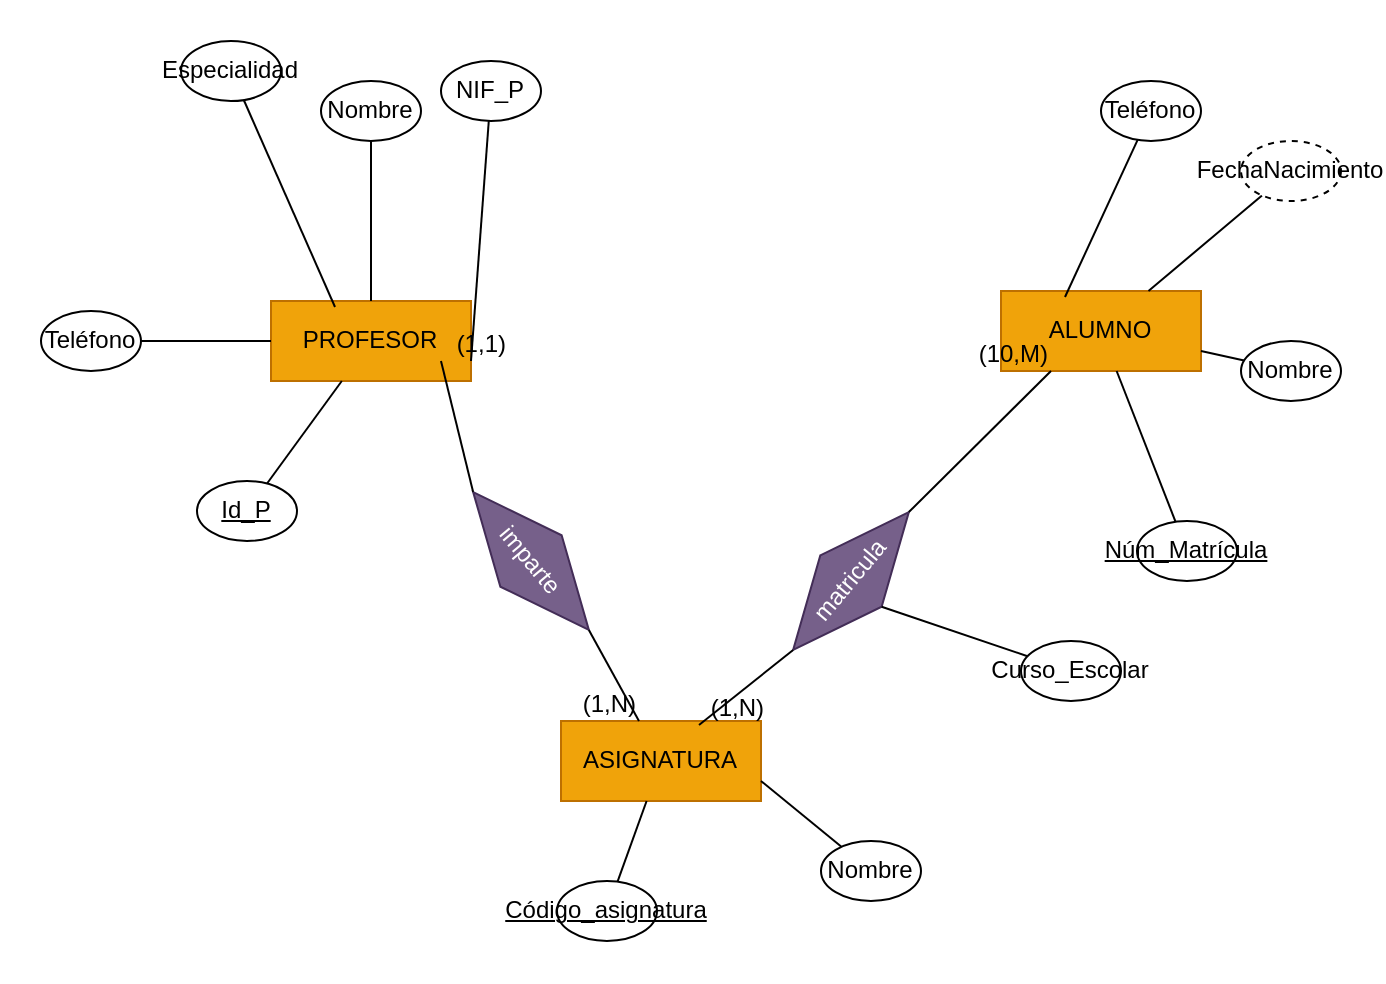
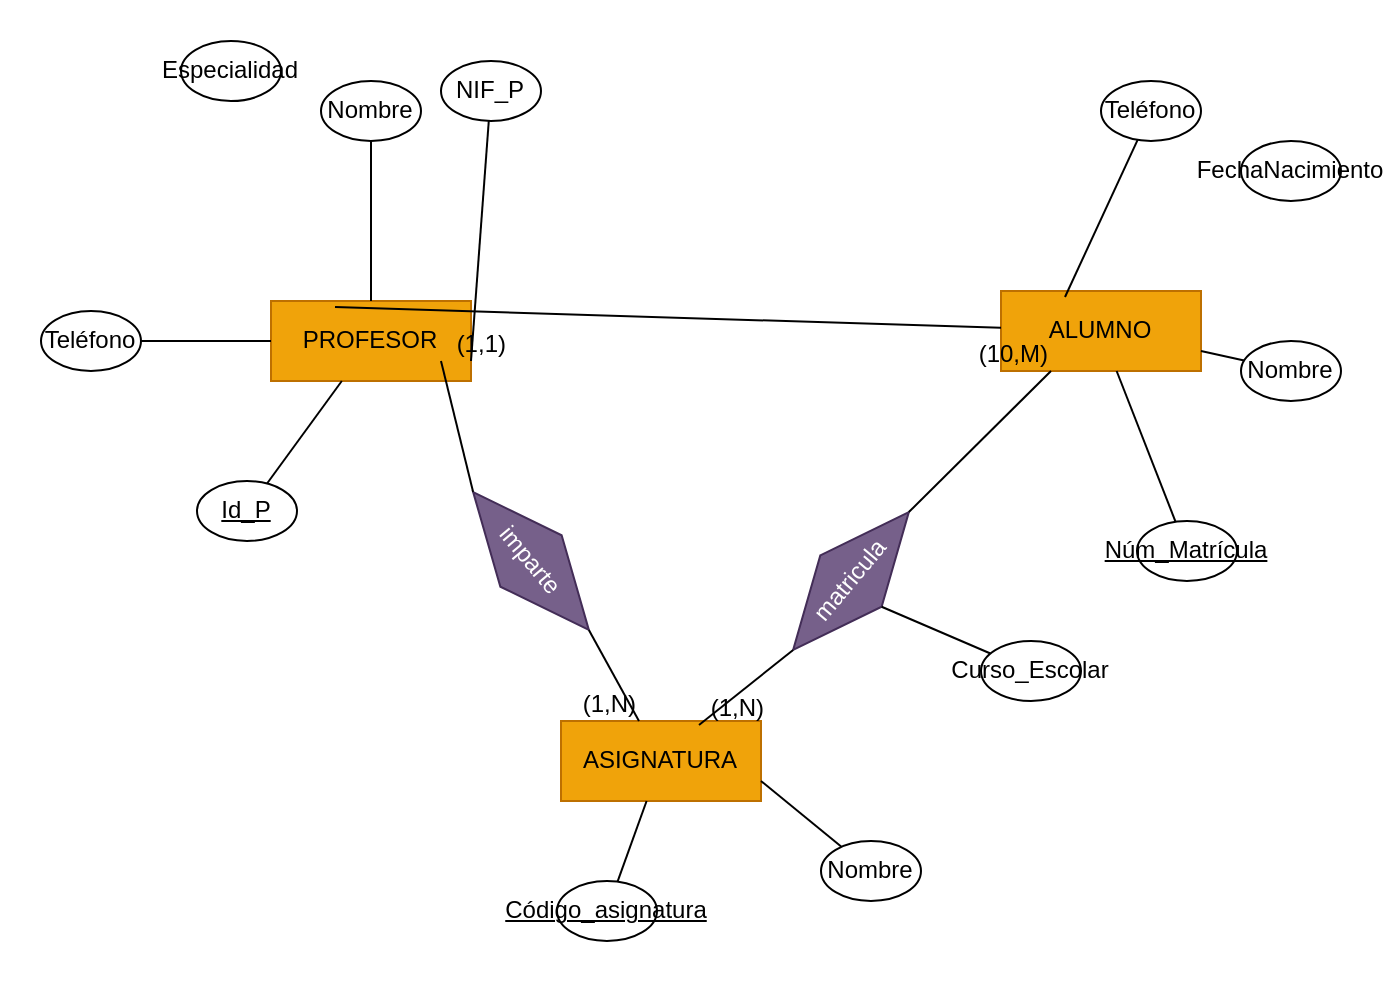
node "FechaNacimiento": style dashed -> solid
edge "Especialidad" -- "PROFESOR": now "ALUMNO" -- "PROFESOR"
edge "FechaNacimiento" -- "ALUMNO": removed
node "Curso_Escolar": moved (1071, 671) -> (1031, 671)
